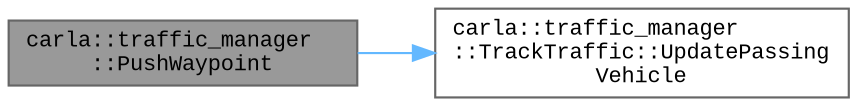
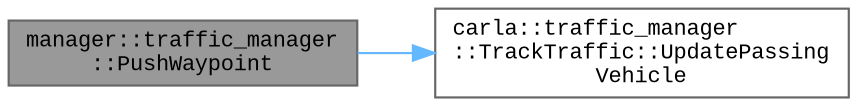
node "carla::traffic_manager ::PushWaypoint": label "carla::traffic_manager ::PushWaypoint" -> "manager::traffic_manager ::PushWaypoint"
